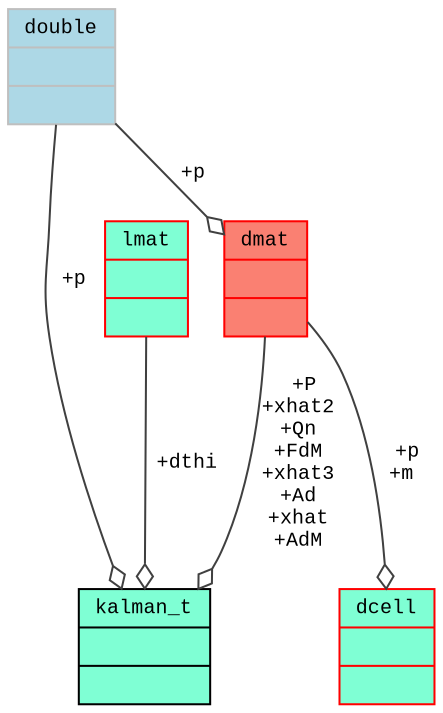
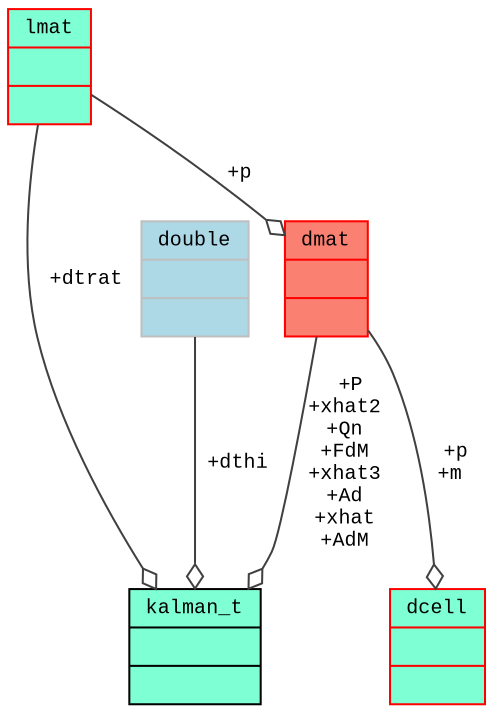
edge "double" -> "dmat": now "lmat" -> "dmat"
edge "double" -> "kalman_t": label " +p" -> " +dthi"
edge "lmat" -> "kalman_t": label " +dthi" -> " +dtrat"
